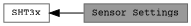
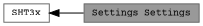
node "Sensor Settings": label "Sensor Settings" -> "Settings Settings"
